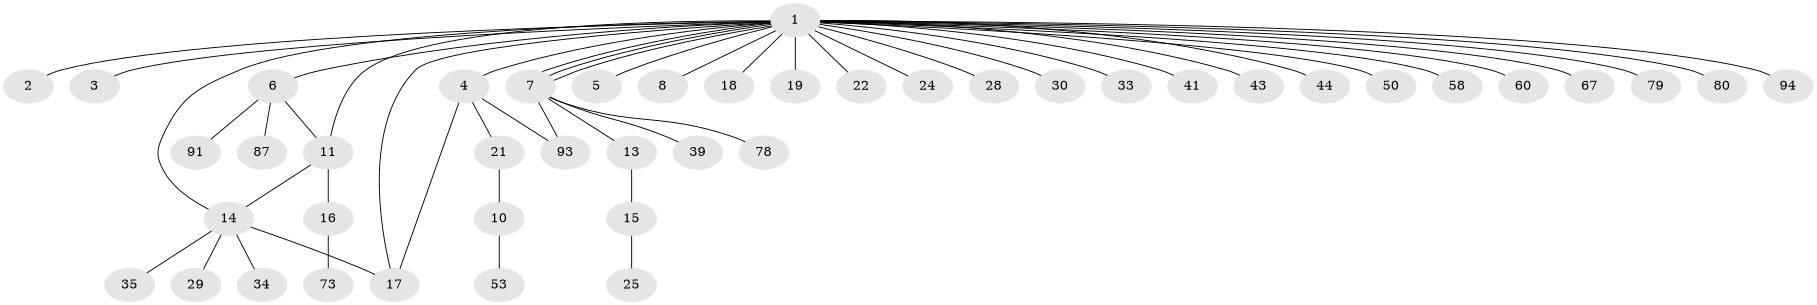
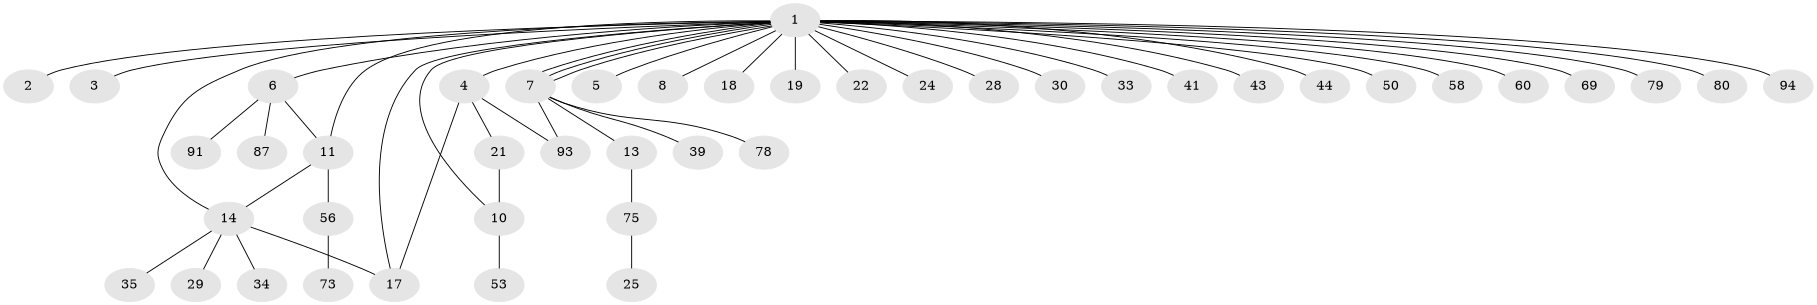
edge "1" -- "10": added
node "67": label "67" -> "69"
node "16": label "16" -> "56"
node "15": label "15" -> "75"
